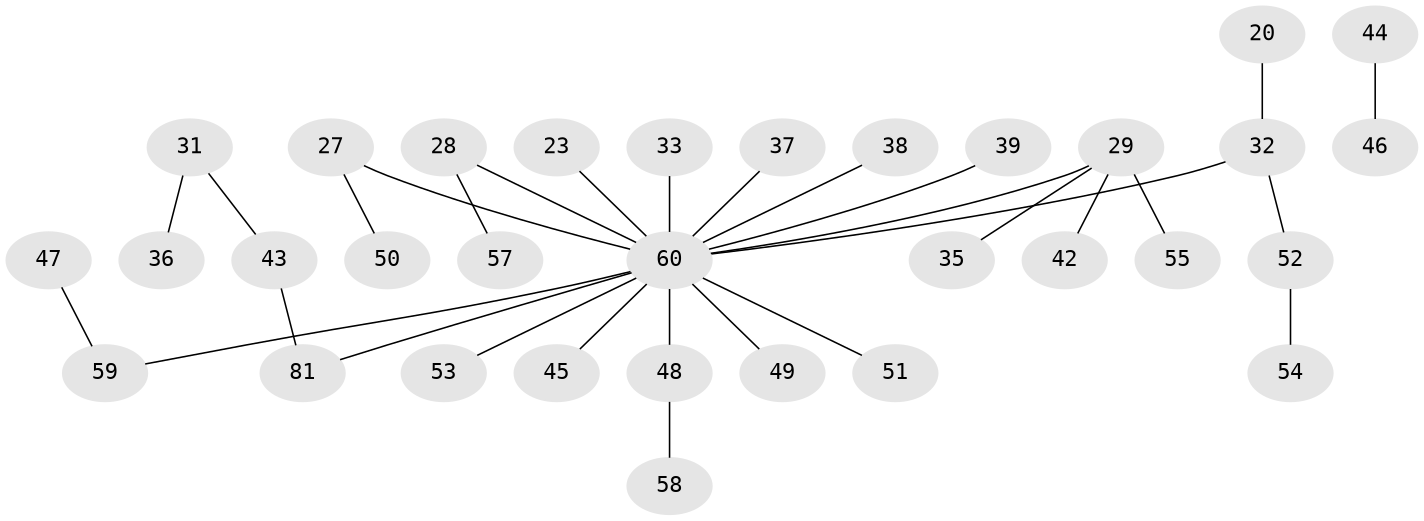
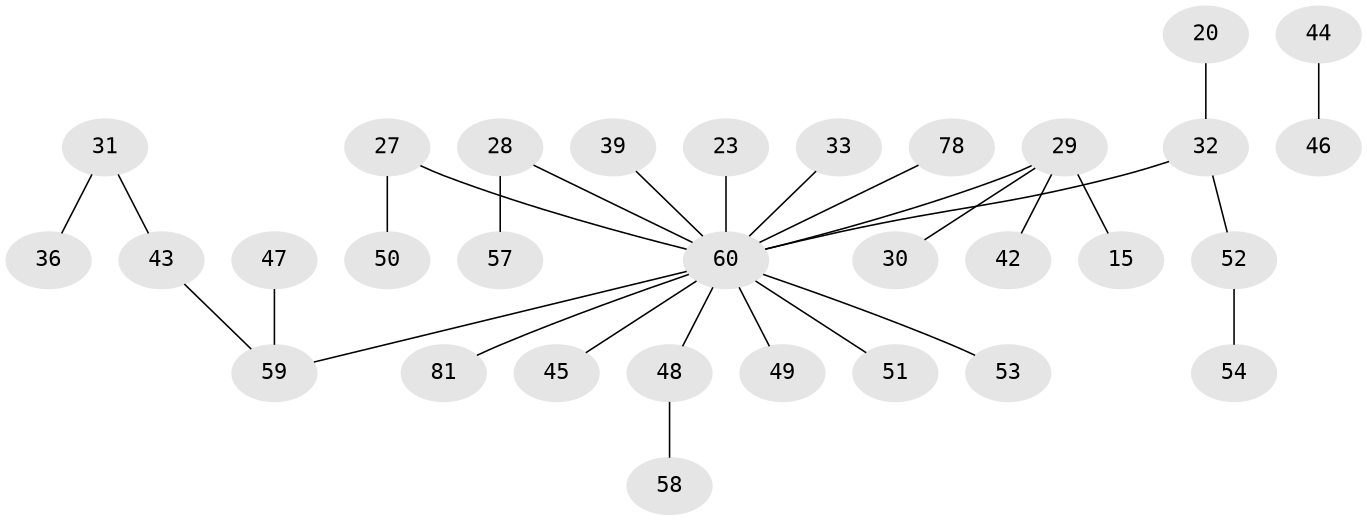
node "37": removed
node "38": label "38" -> "78"
node "35": label "35" -> "30"
node "55": label "55" -> "15"
edge "43" -- "81": now "43" -- "59"
